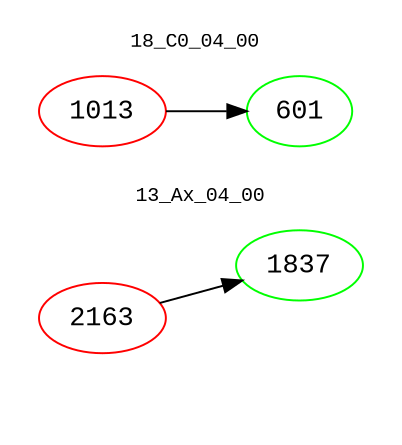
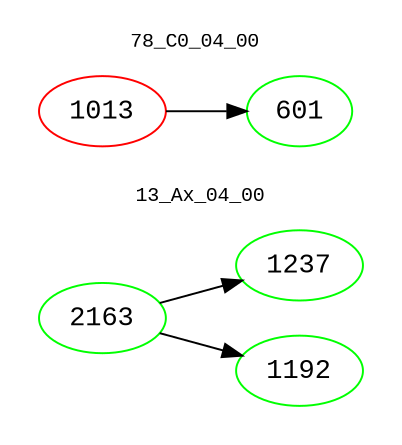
cluster "18_C0_04_00": label "18_C0_04_00" -> "78_C0_04_00"
node "1837": label "1837" -> "1237"
node "2163": color red -> green
node "1192": added
